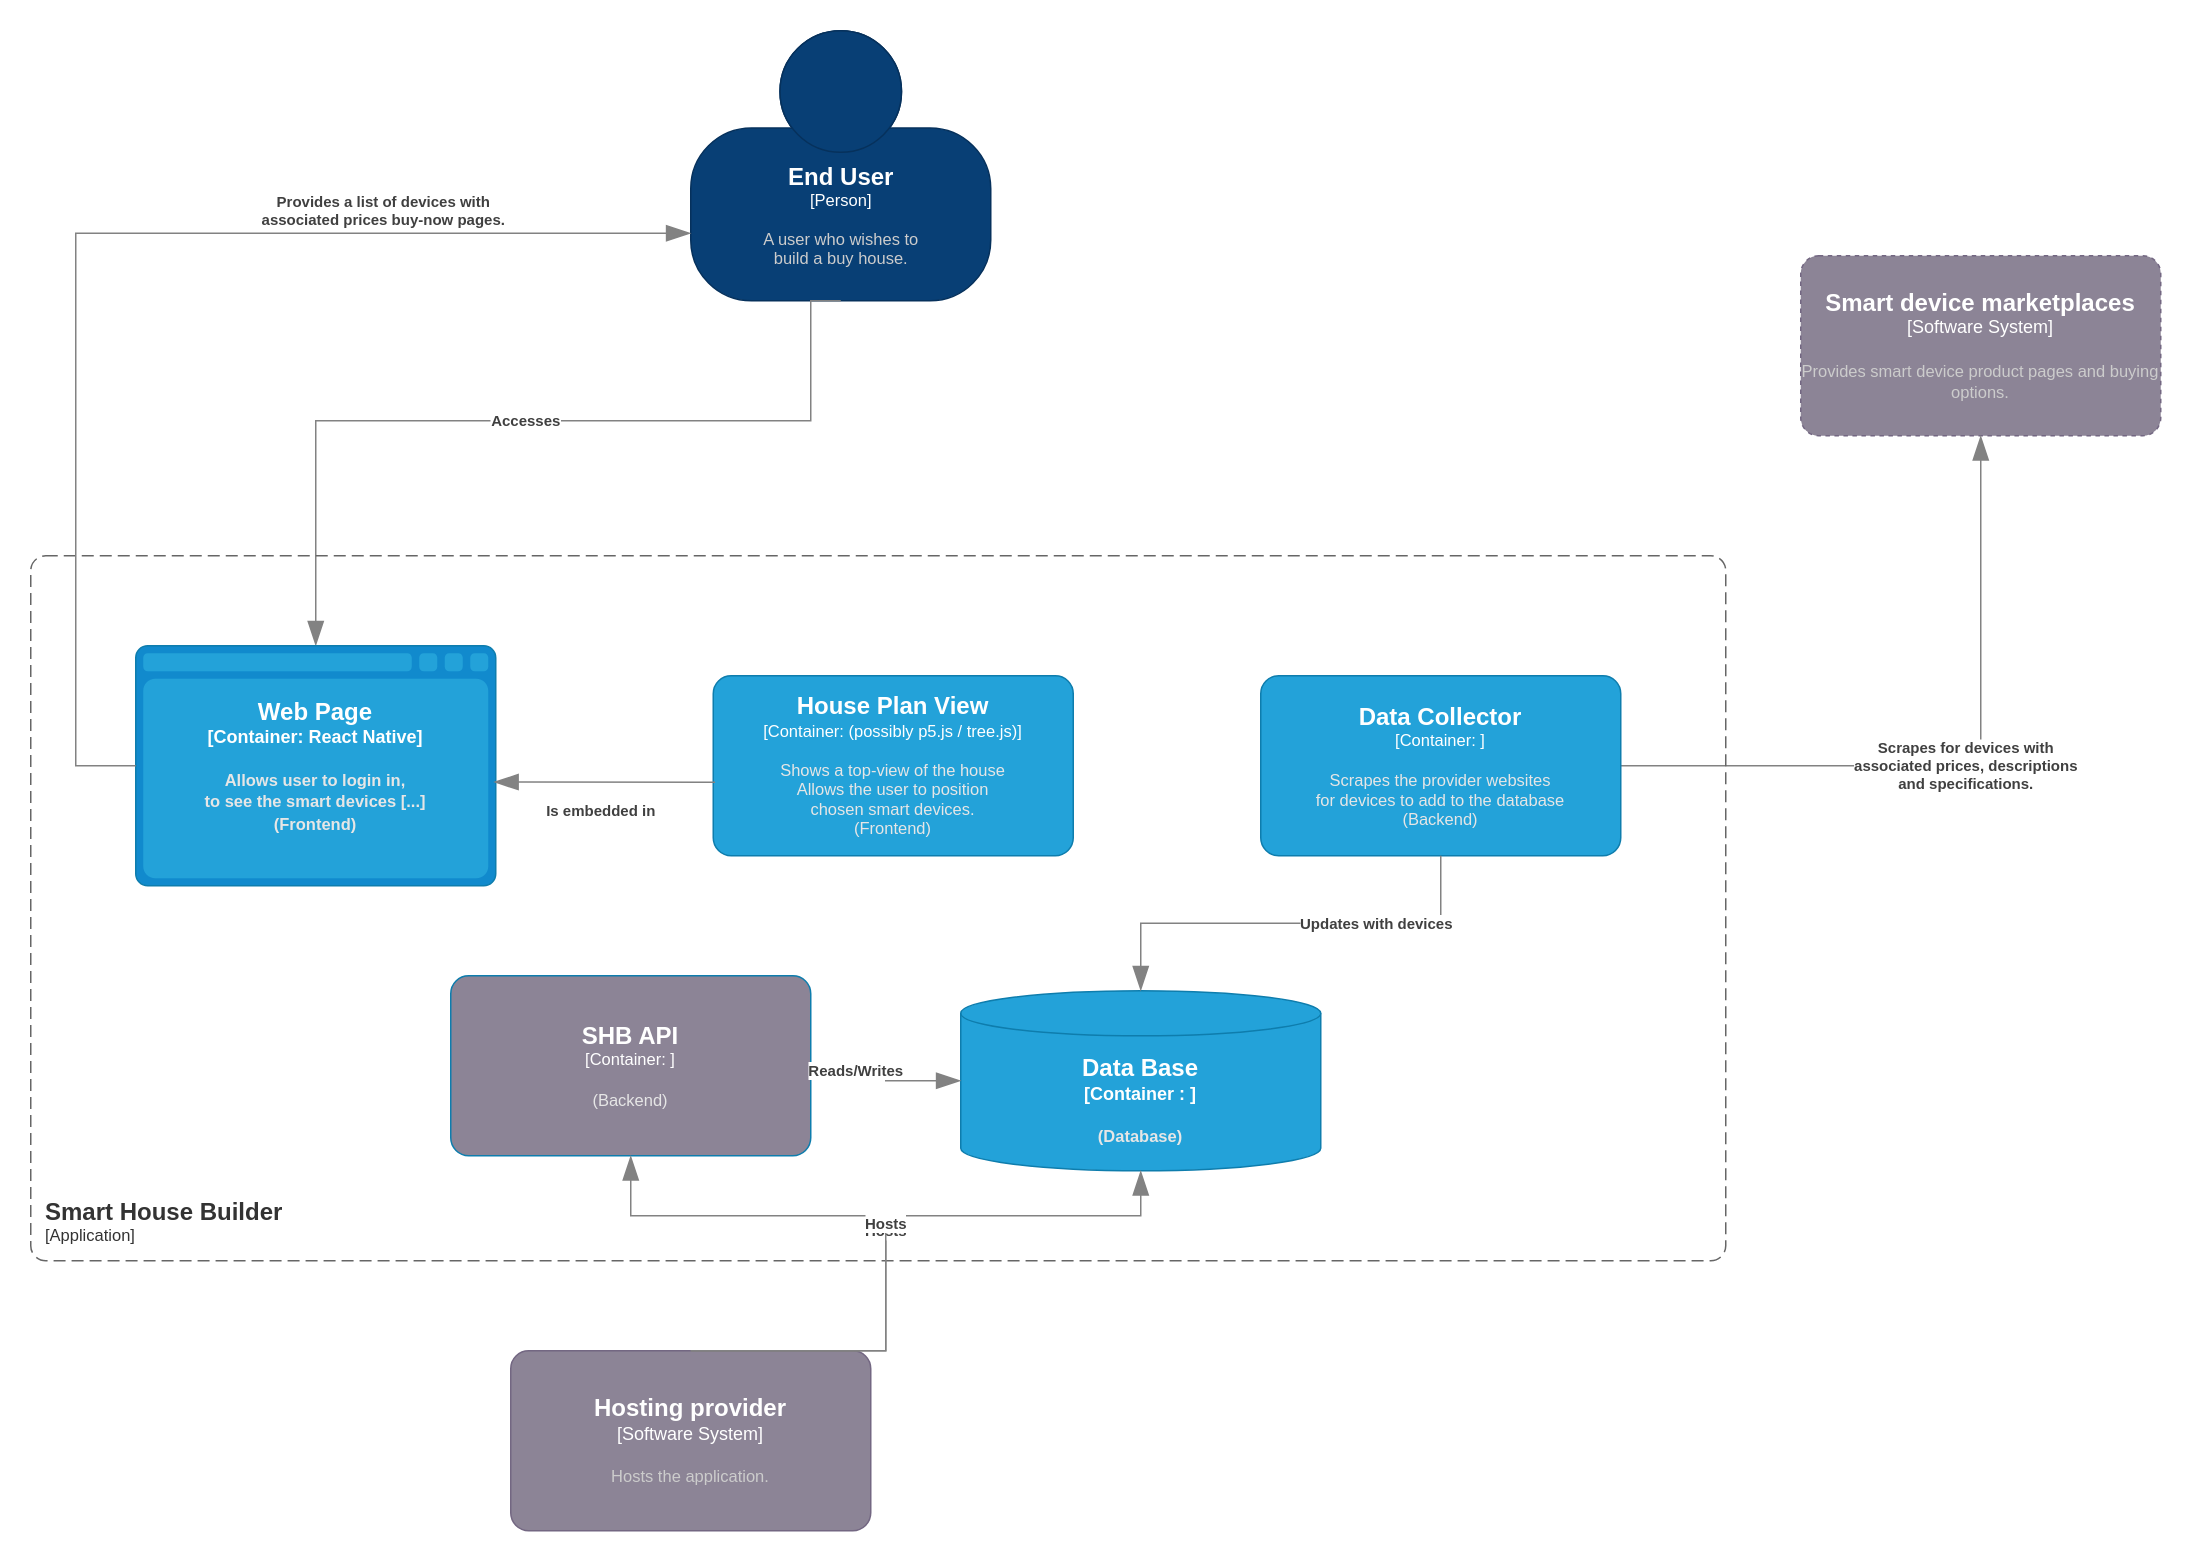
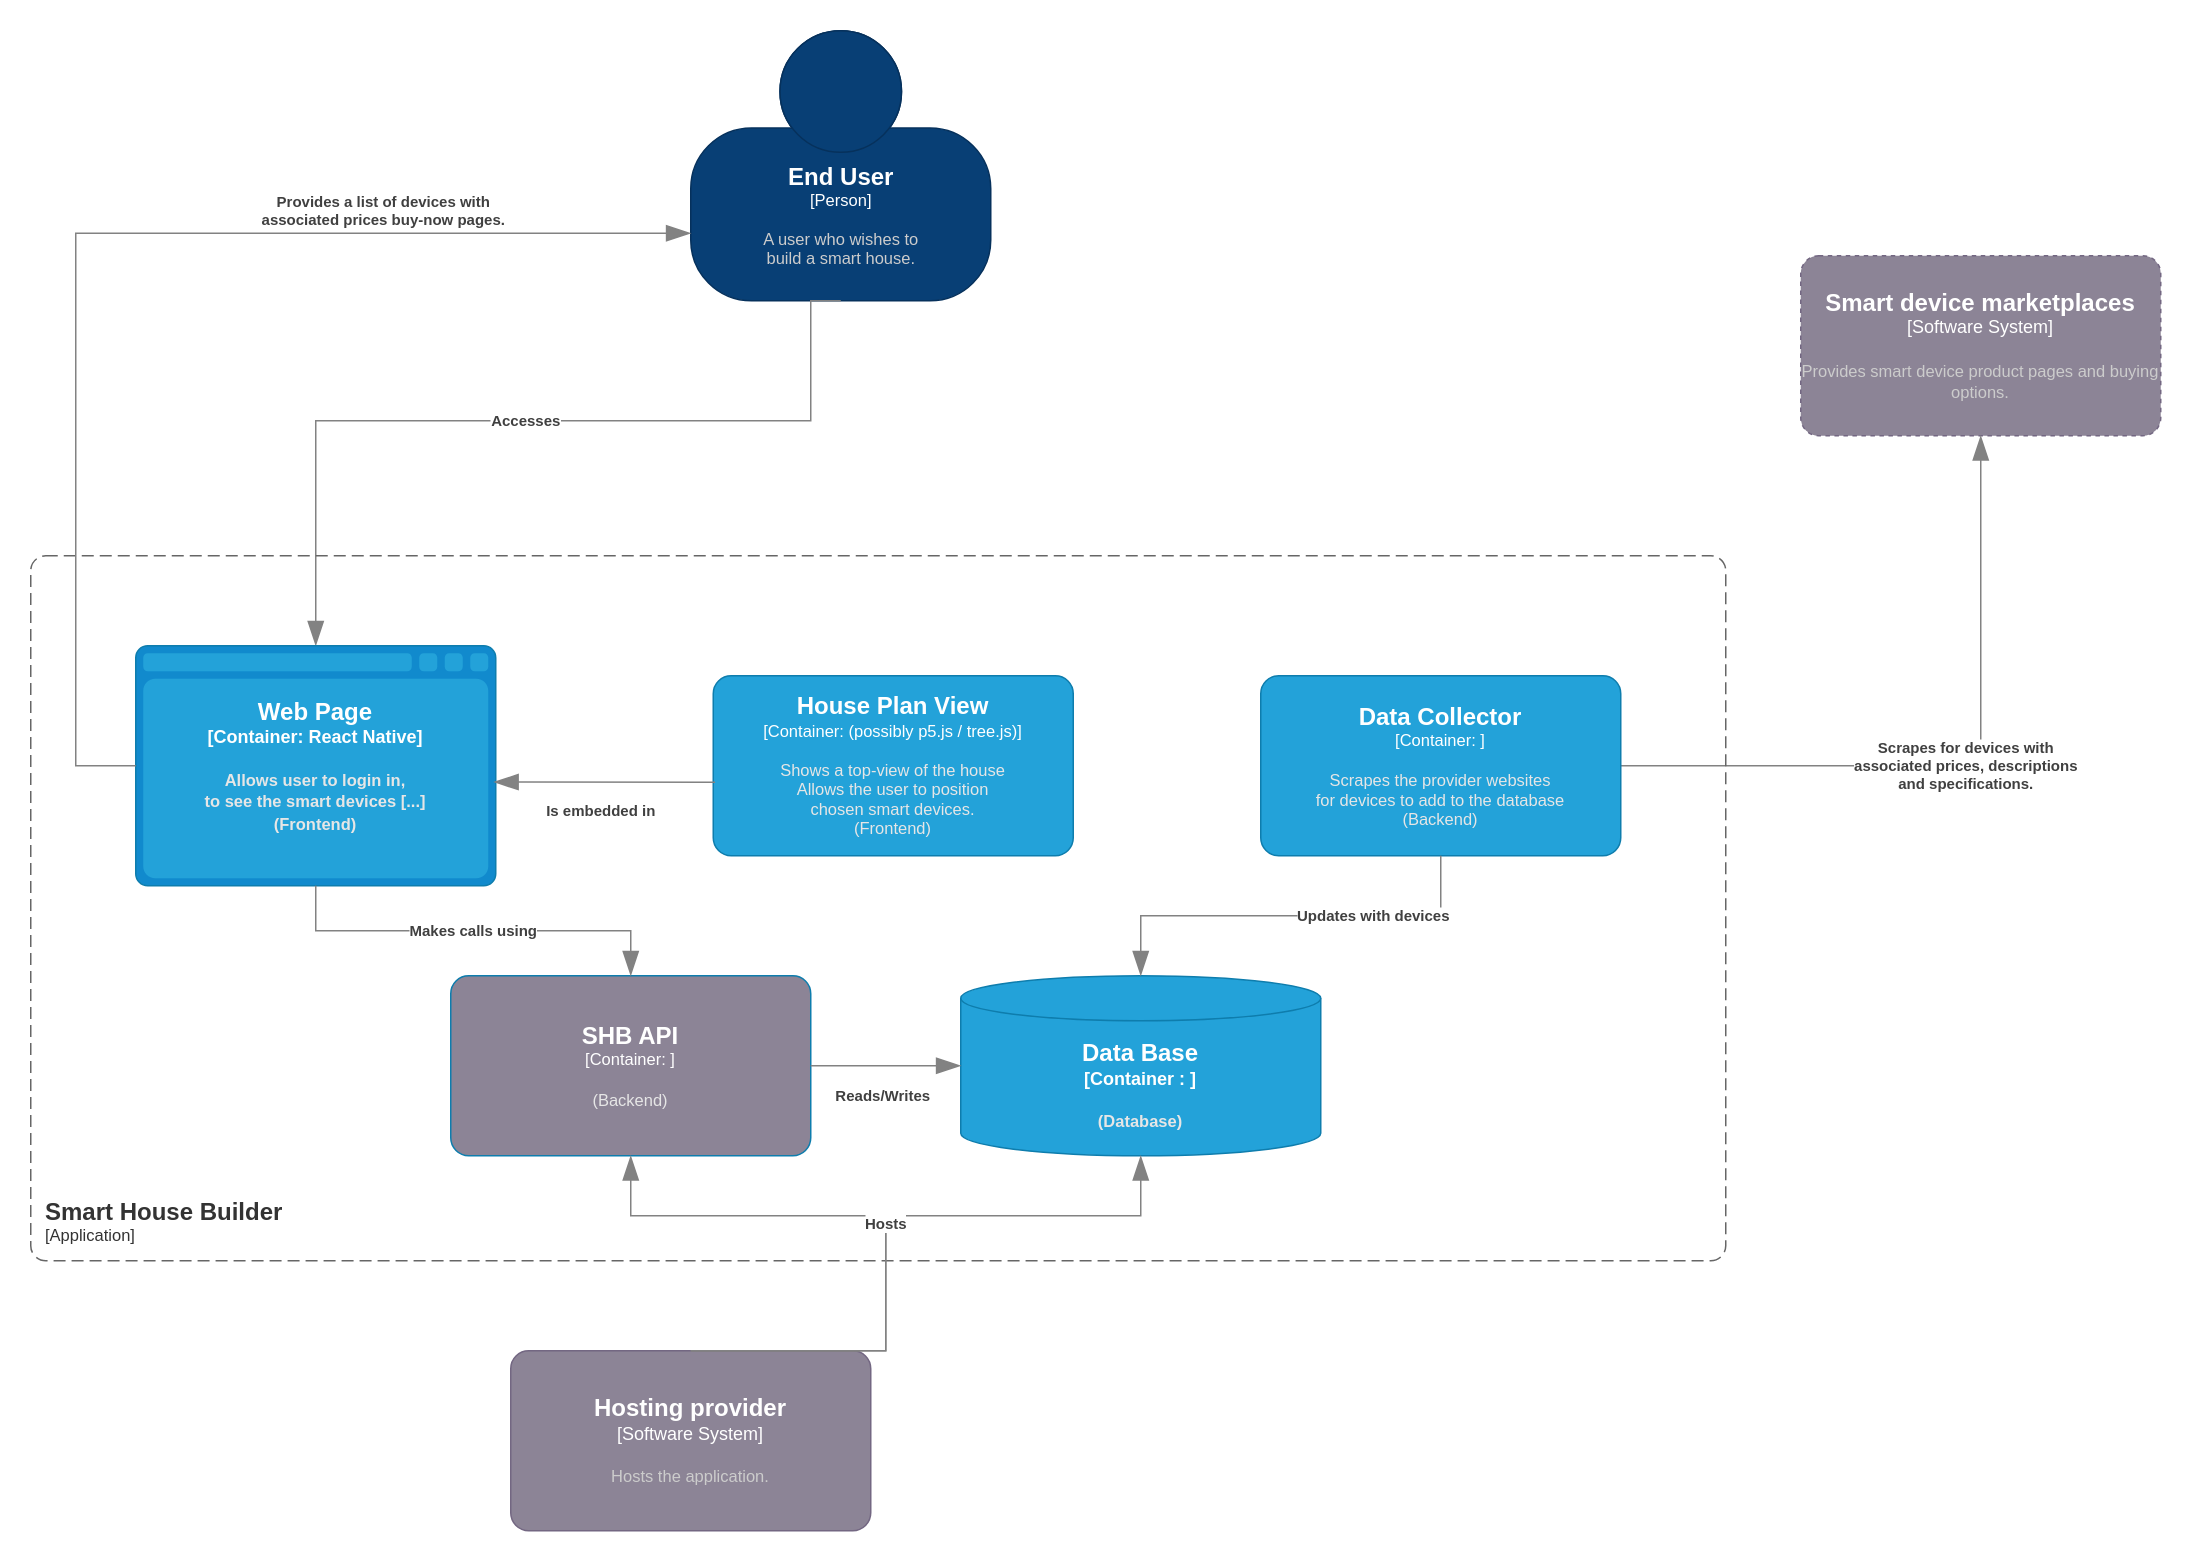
node "End User [Person] A user who wishes to build a buy house.": label "End User [Person] A user who wishes to build a buy house." -> "End User [Person] A user who wishes to build a smart house."
edge "Web Page [Container: React Native] Allows user to login in, to see the smart devices [...] (Frontend)" -> "SHB API [Container: ] (Backend)": added, label "Makes calls using"
node "Data Base [Container : ] (Database)": moved (1141, 1081) -> (1141, 1066)
